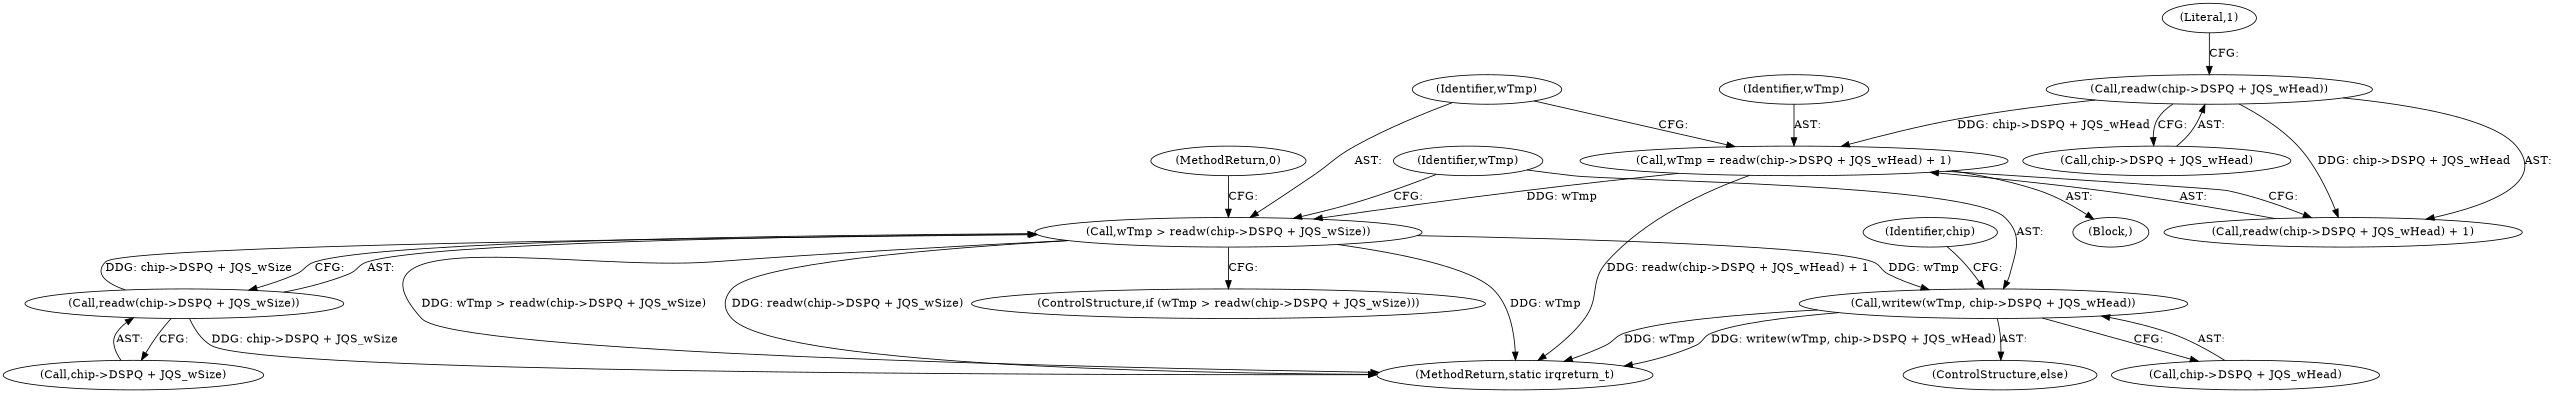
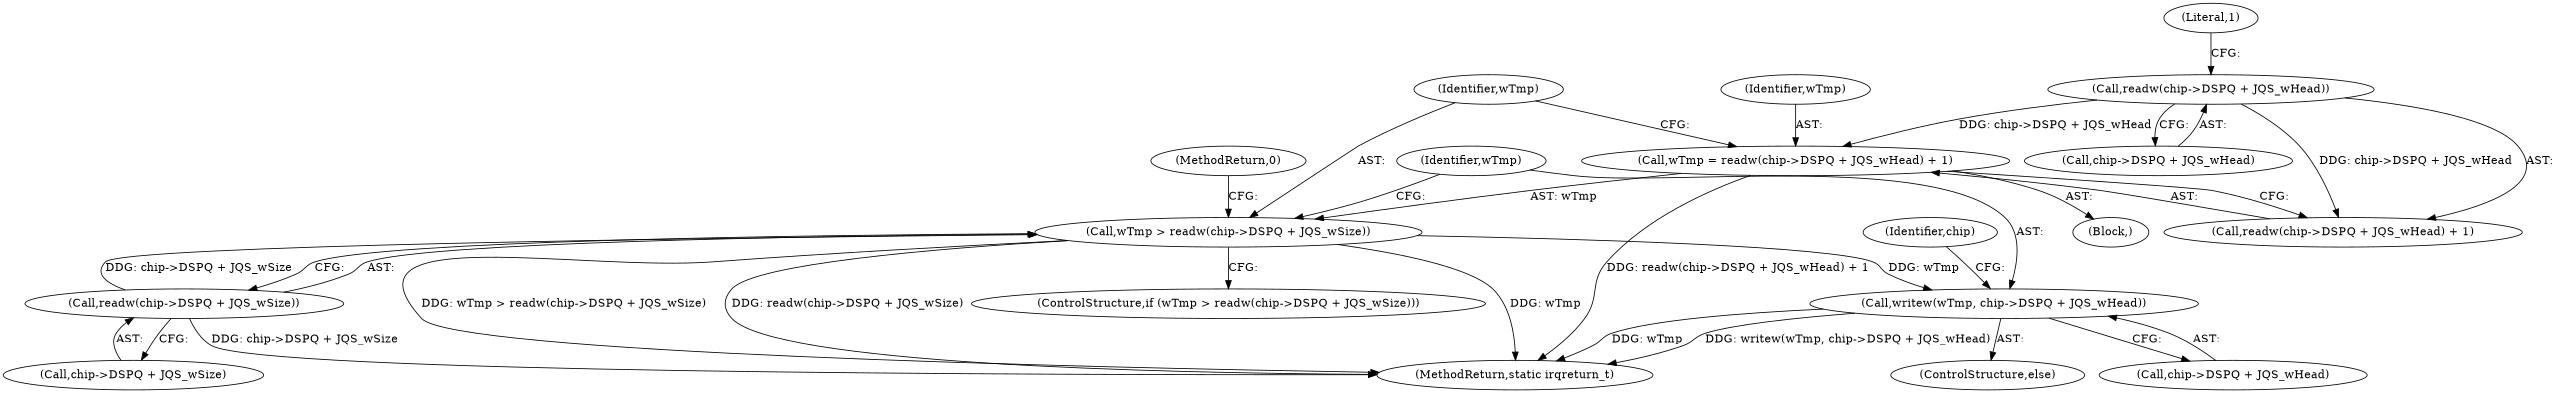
edge "(Call,wTmp = readw(chip->DSPQ + JQS_wHead) + 1)" -> "(Call,wTmp > readw(chip->DSPQ + JQS_wSize))": label "DDG: wTmp" -> "AST: wTmp"
